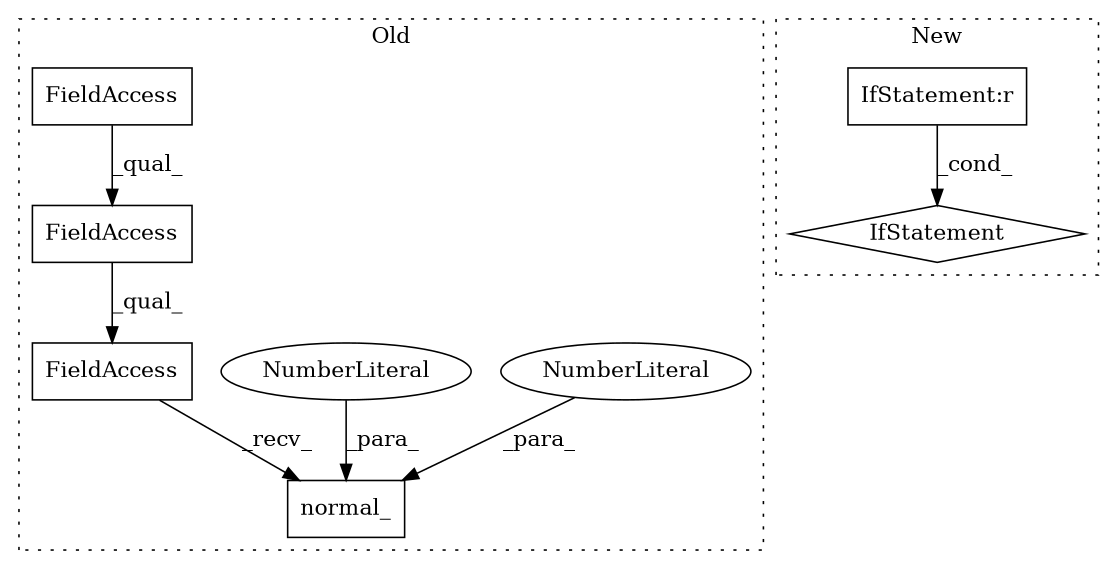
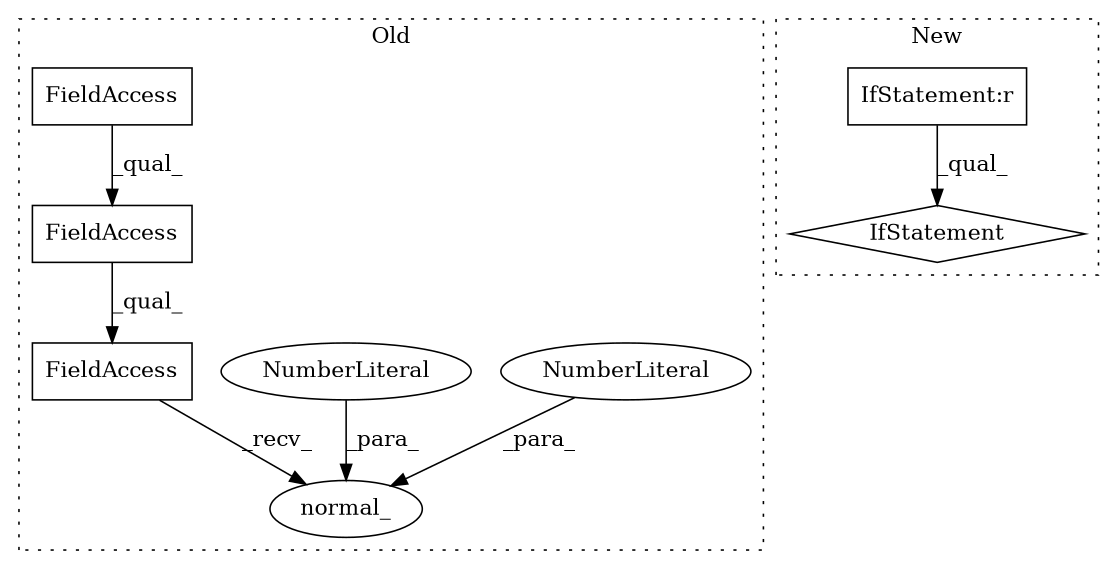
edge "IfStatement:r" -> "IfStatement": label "_cond_" -> "_qual_"
node "normal_": shape box -> ellipse
